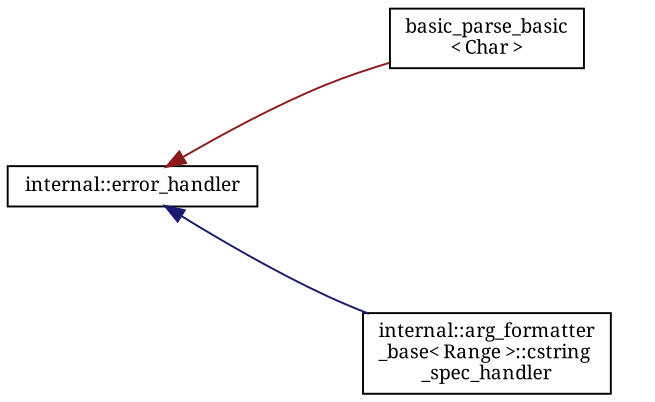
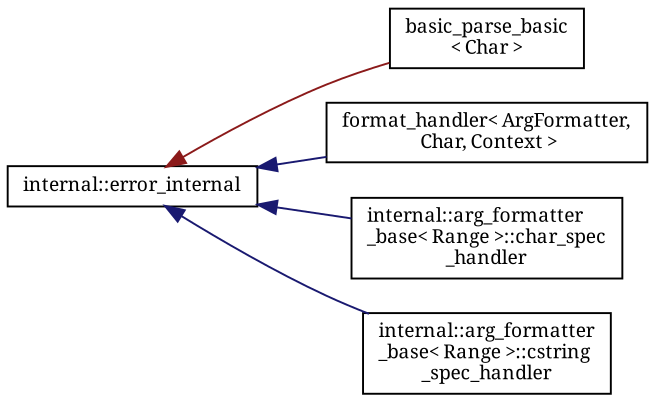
node "format_handler< ArgFormatter, Char, Context >": added
node "internal::error_handler": label "internal::error_handler" -> "internal::error_internal"
node "internal::arg_formatter _base< Range >::char_spec _handler": added
